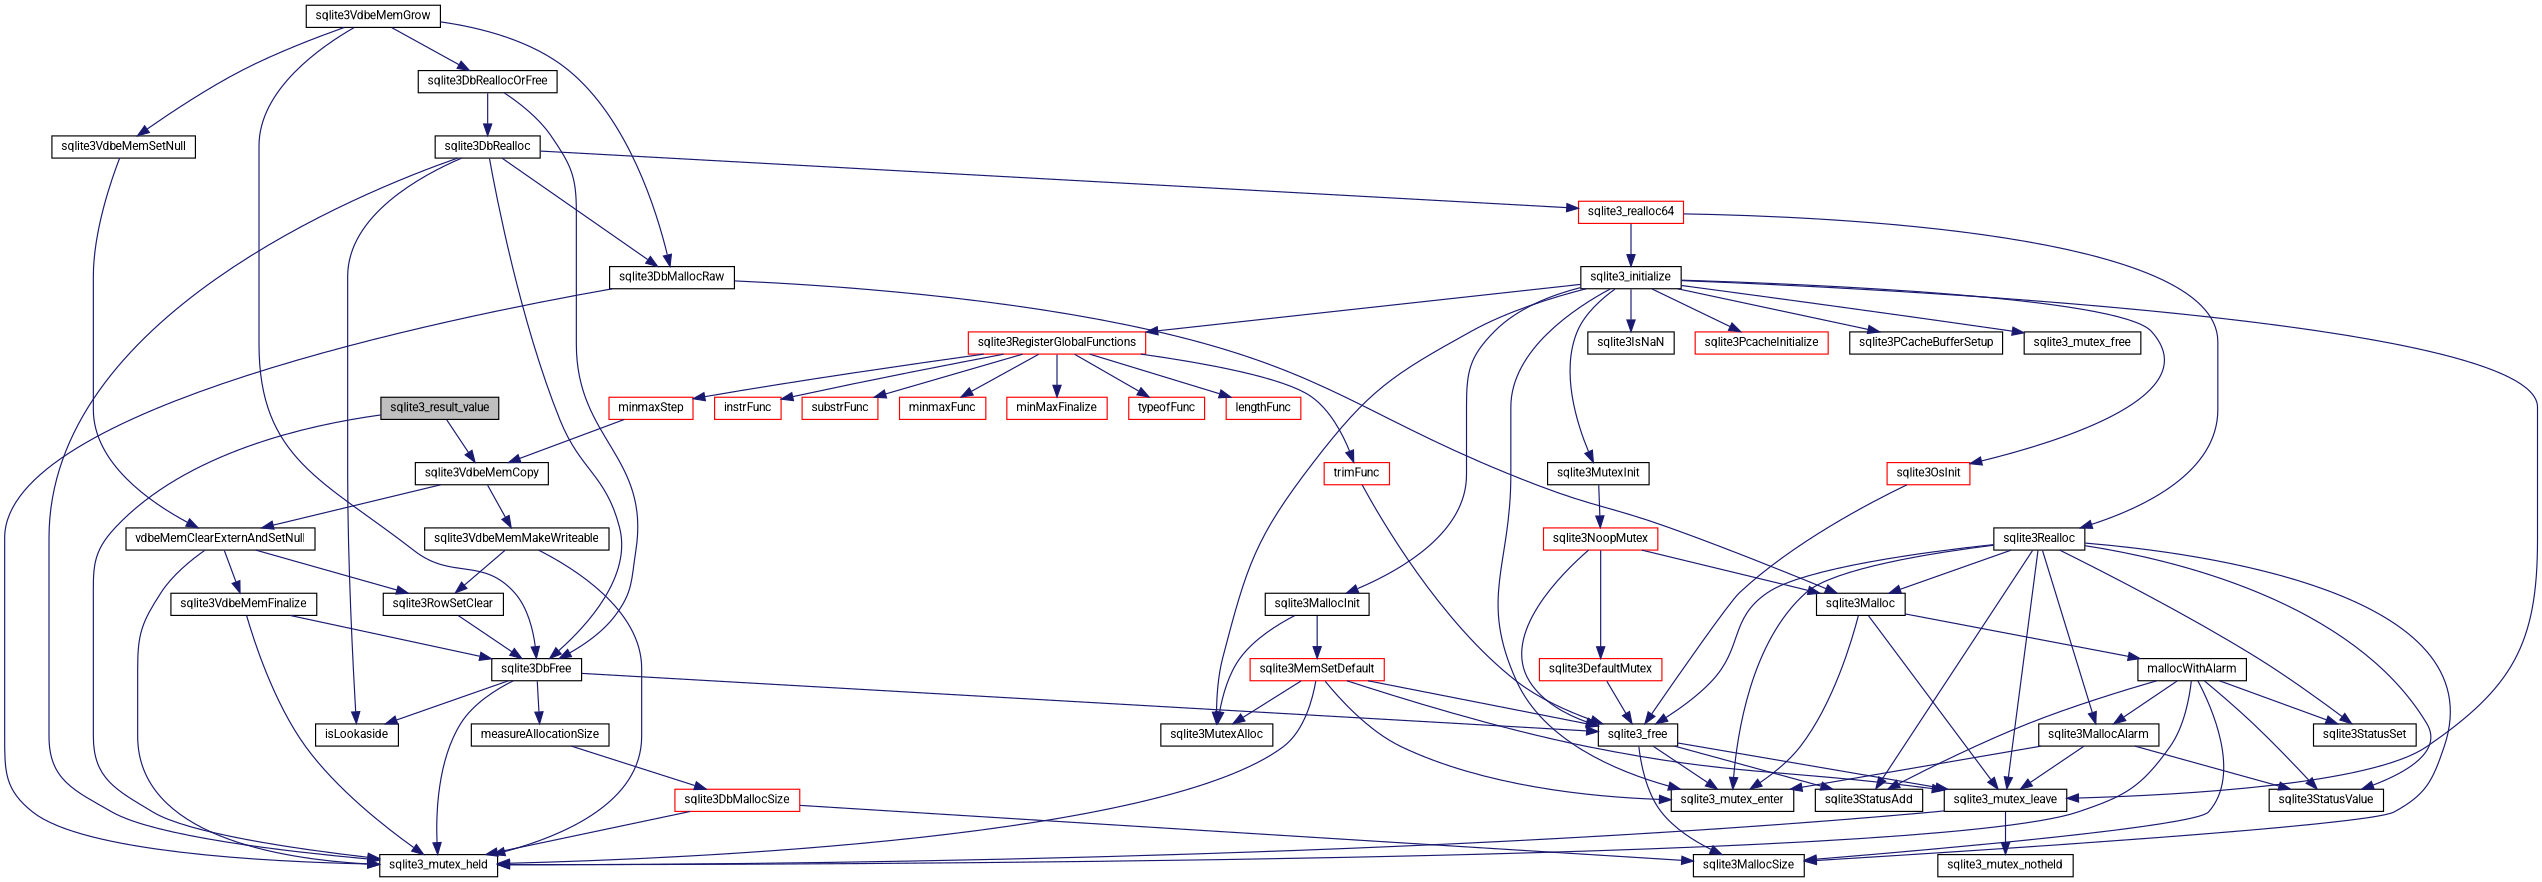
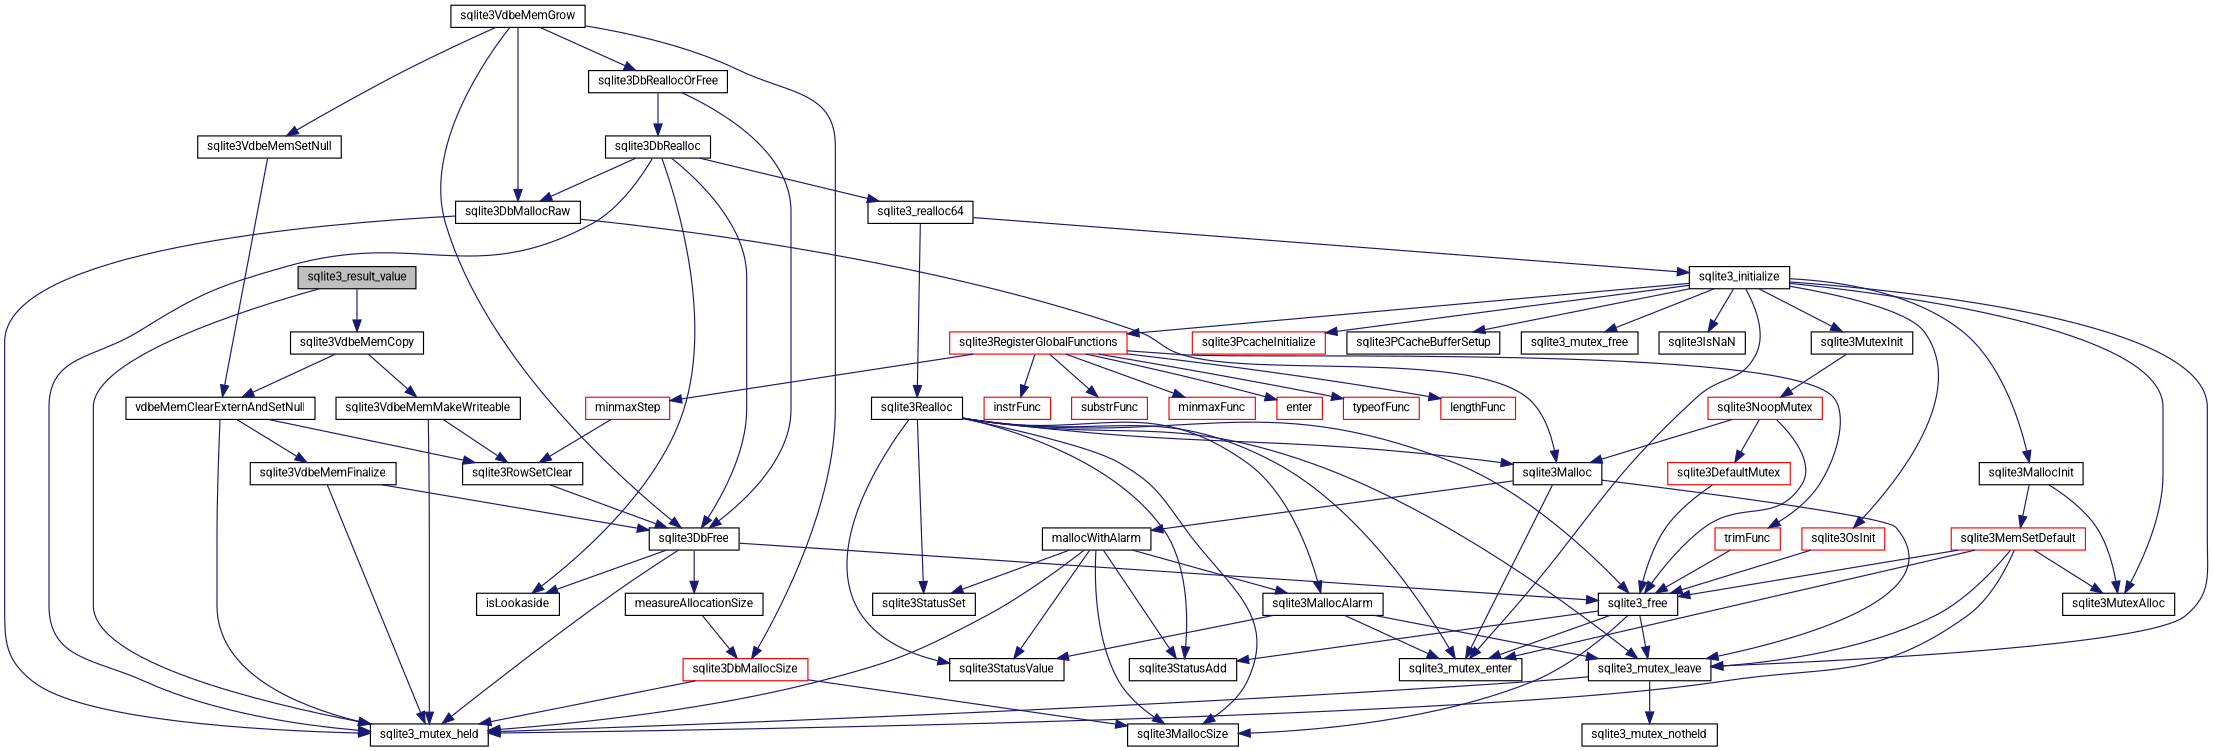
node "sqlite3_realloc64": color red -> black
edge "sqlite3VdbeMemGrow" -> "sqlite3DbMallocSize": added
node "minMaxFinalize": label "minMaxFinalize" -> "enter"
edge "minmaxStep" -> "sqlite3VdbeMemCopy": now "minmaxStep" -> "sqlite3RowSetClear"
